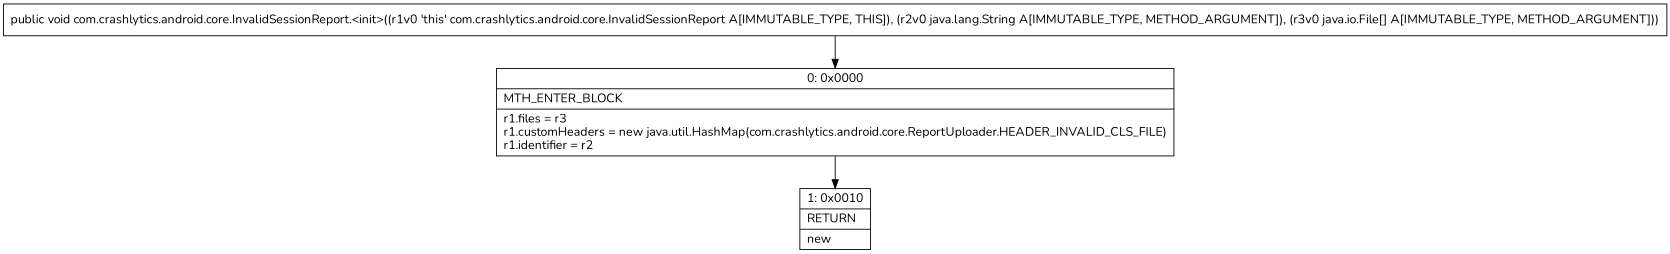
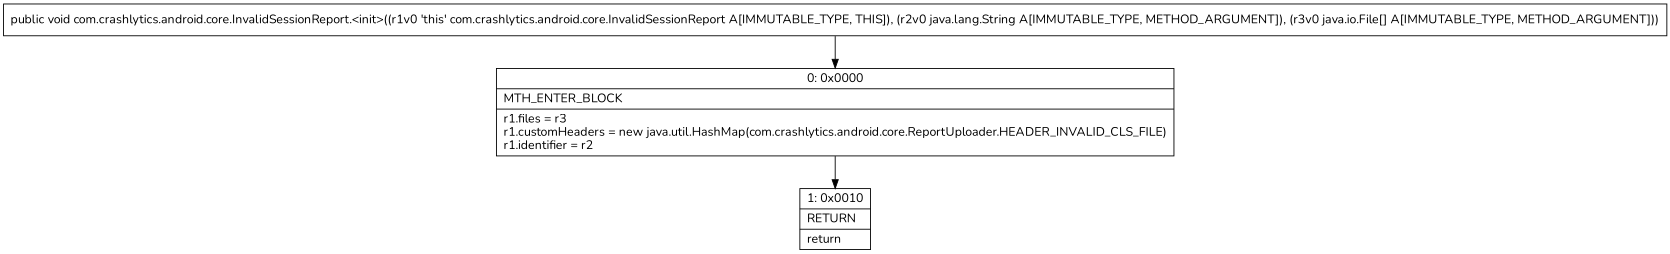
node "1: 0x0010": text "new" -> "return"
